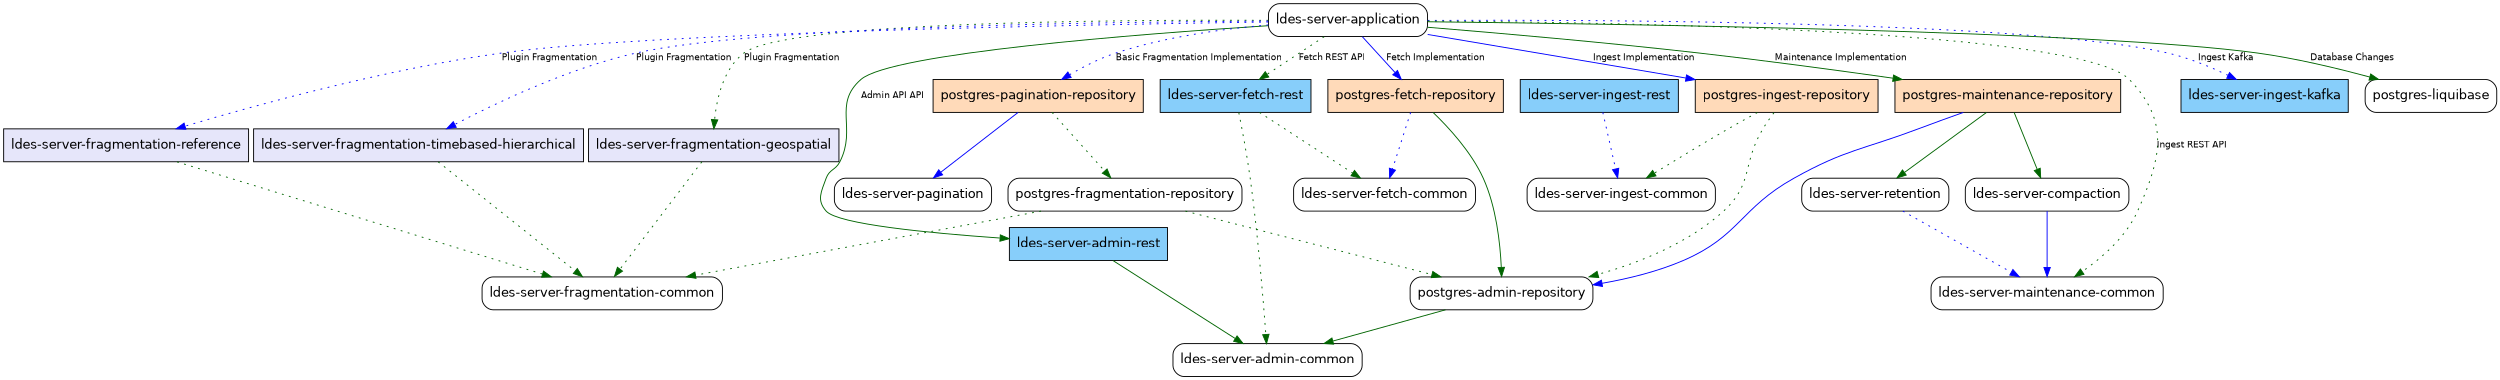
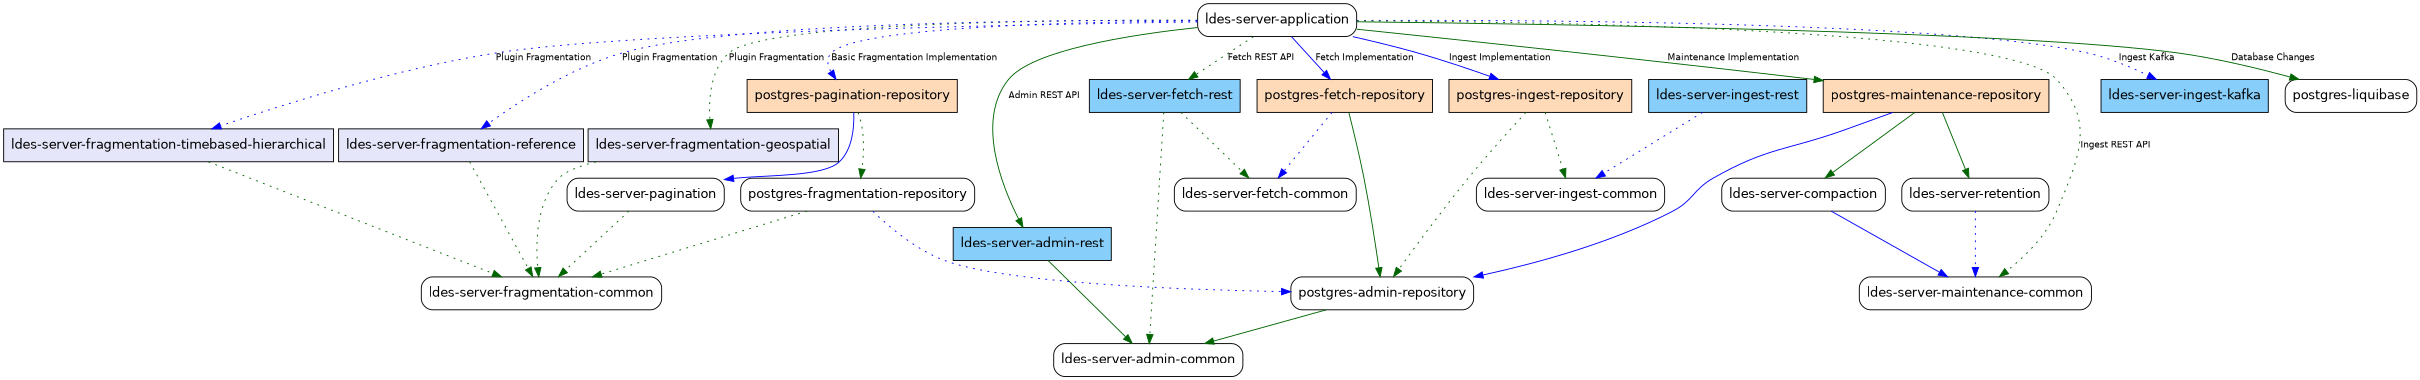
edge "ldes-server-application" -> "ldes-server-admin-rest": label "Admin API API" -> "Admin REST API"
edge "ldes-server-pagination" -> "ldes-server-fragmentation-common": added
edge "postgres-fragmentation-repository" -> "postgres-admin-repository": color darkgreen -> blue
